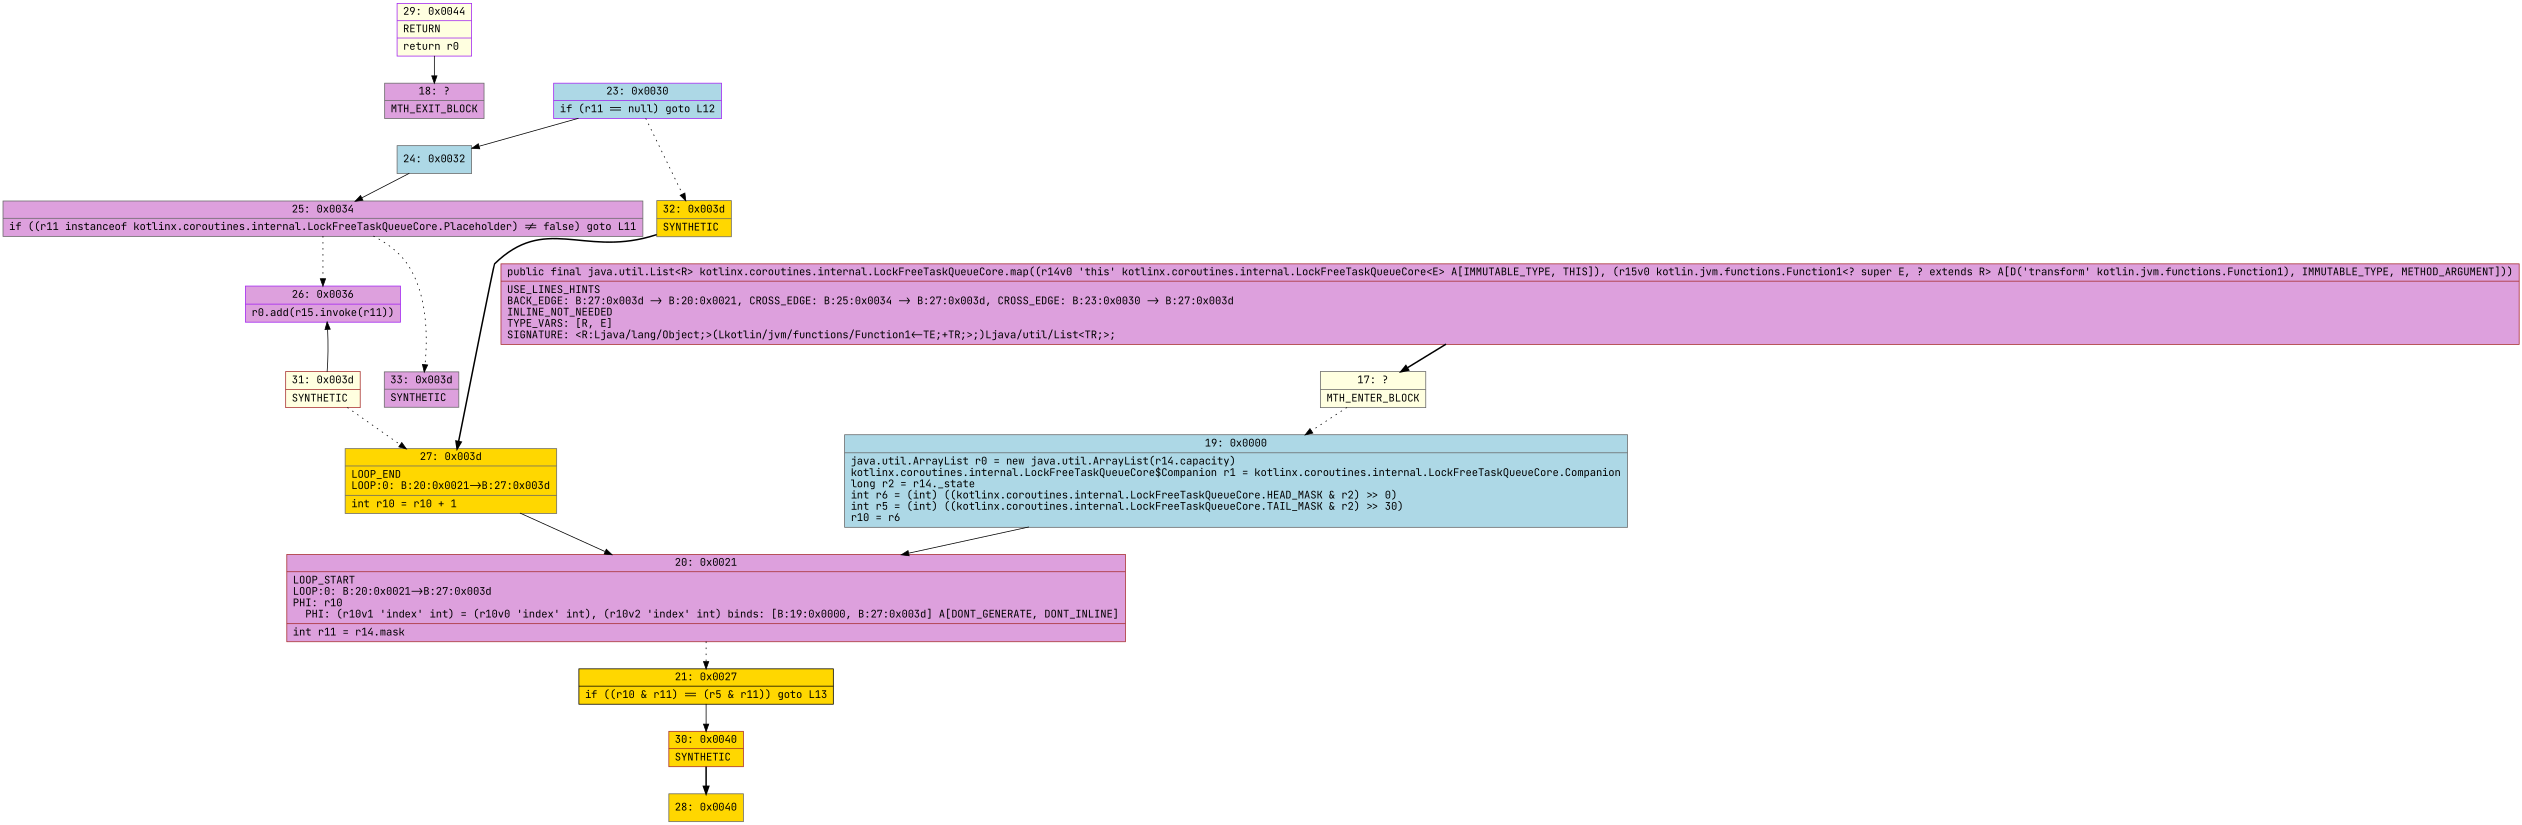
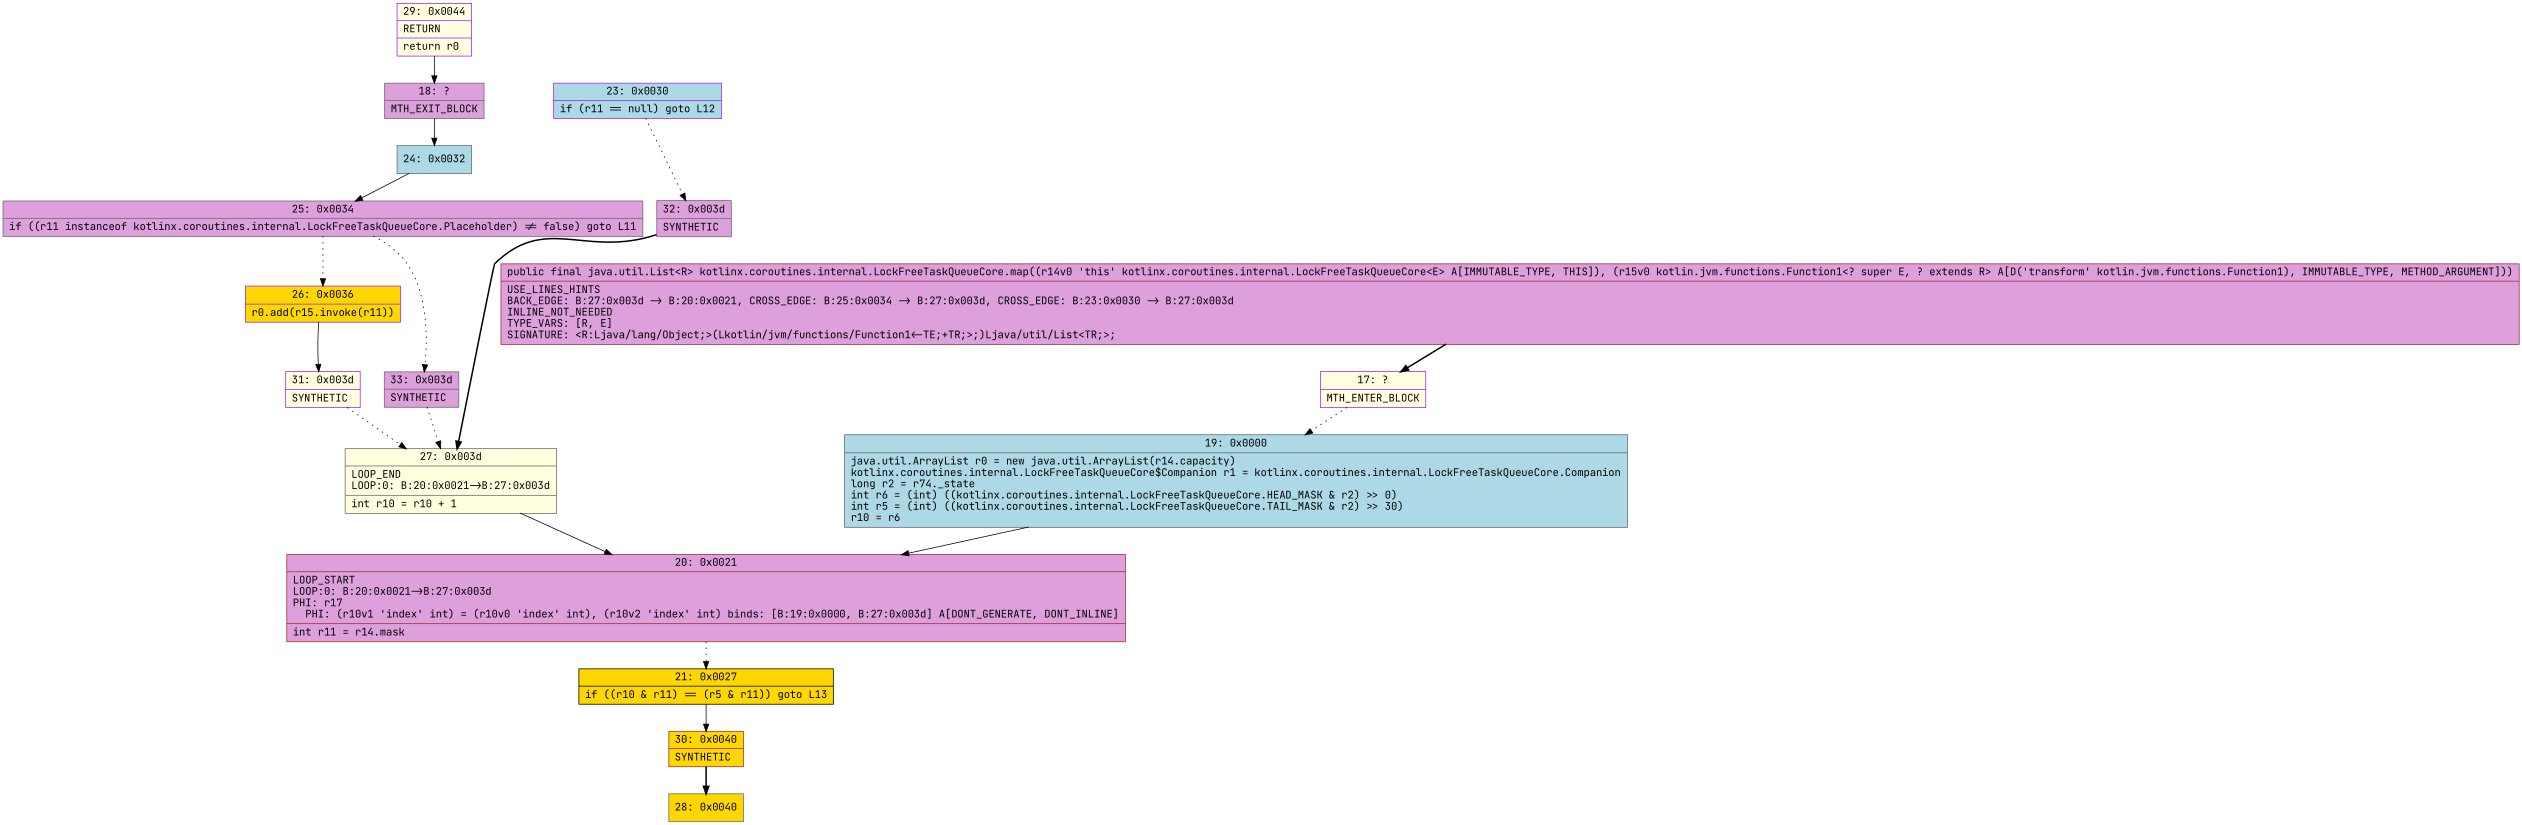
edge "23: 0x0030" -> "24: 0x0032": now "18: ?" -> "24: 0x0032"
node "32: 0x003d": fillcolor gold -> plum
node "26: 0x0036": fillcolor plum -> gold
edge "31: 0x003d" -> "26: 0x0036": reversed
node "31: 0x003d": color brown -> purple
node "17: ?": color gray40 -> purple
edge "33: 0x003d" -> "27: 0x003d": added
node "27: 0x003d": fillcolor gold -> lightyellow
node "19: 0x0000": text "long r2 = r14._state" -> "long r2 = r74._state"
node "20: 0x0021": text "PHI: r10" -> "PHI: r17"
